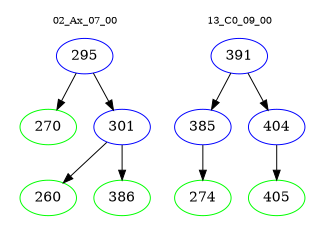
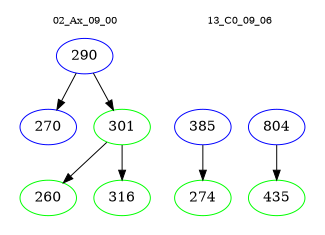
cluster "02_Ax_07_00": label "02_Ax_07_00" -> "02_Ax_09_00"
cluster "13_C0_09_00": label "13_C0_09_00" -> "13_C0_09_06"
node "295": label "295" -> "290"
node "391": removed
node "270": color green -> blue
node "301": color blue -> green
node "404": label "404" -> "804"
node "386": label "386" -> "316"
node "405": label "405" -> "435"
